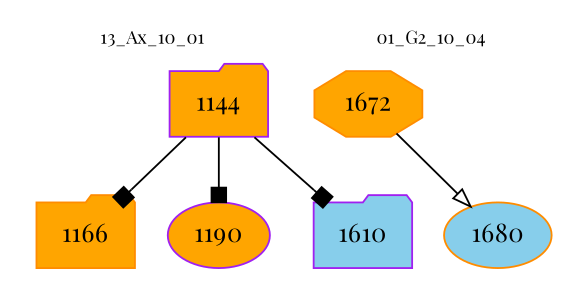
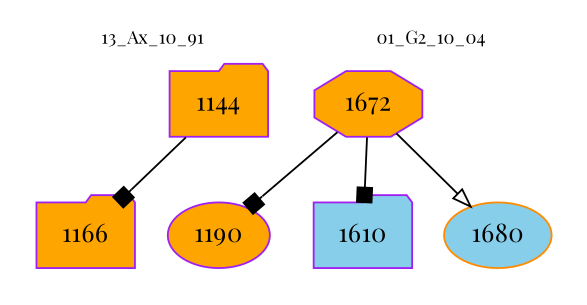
cluster "13_Ax_10_01": label "13_Ax_10_01" -> "13_Ax_10_91"
node "1672": color darkorange -> purple
edge "1144" -> "1610": now "1672" -> "1610"
edge "1144" -> "1190": now "1672" -> "1190"
node "1166": color darkorange -> purple
